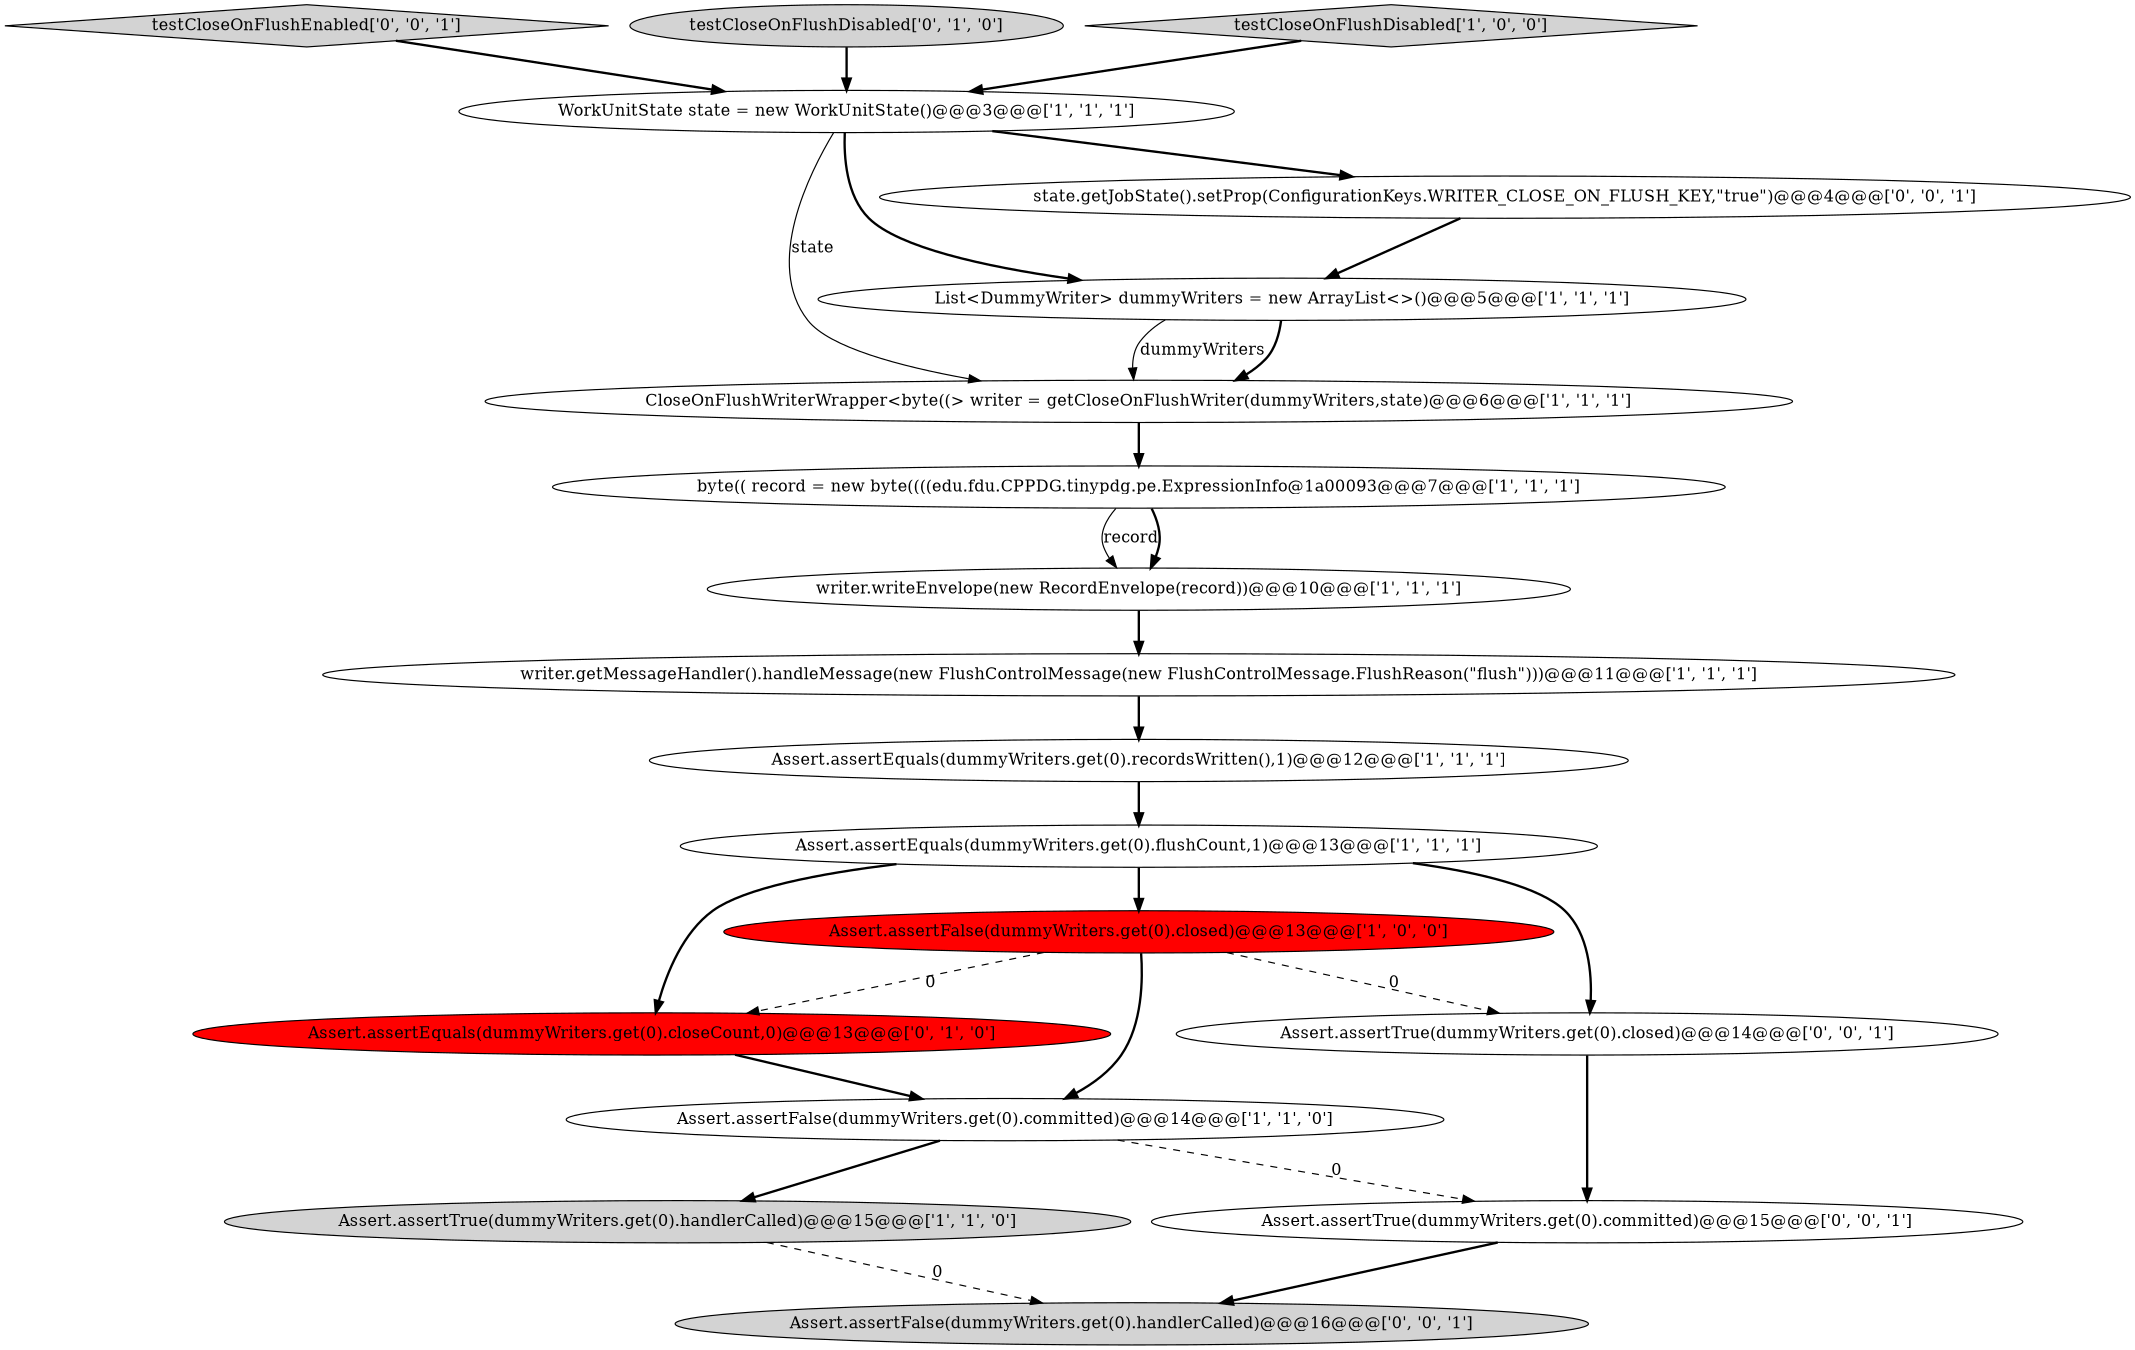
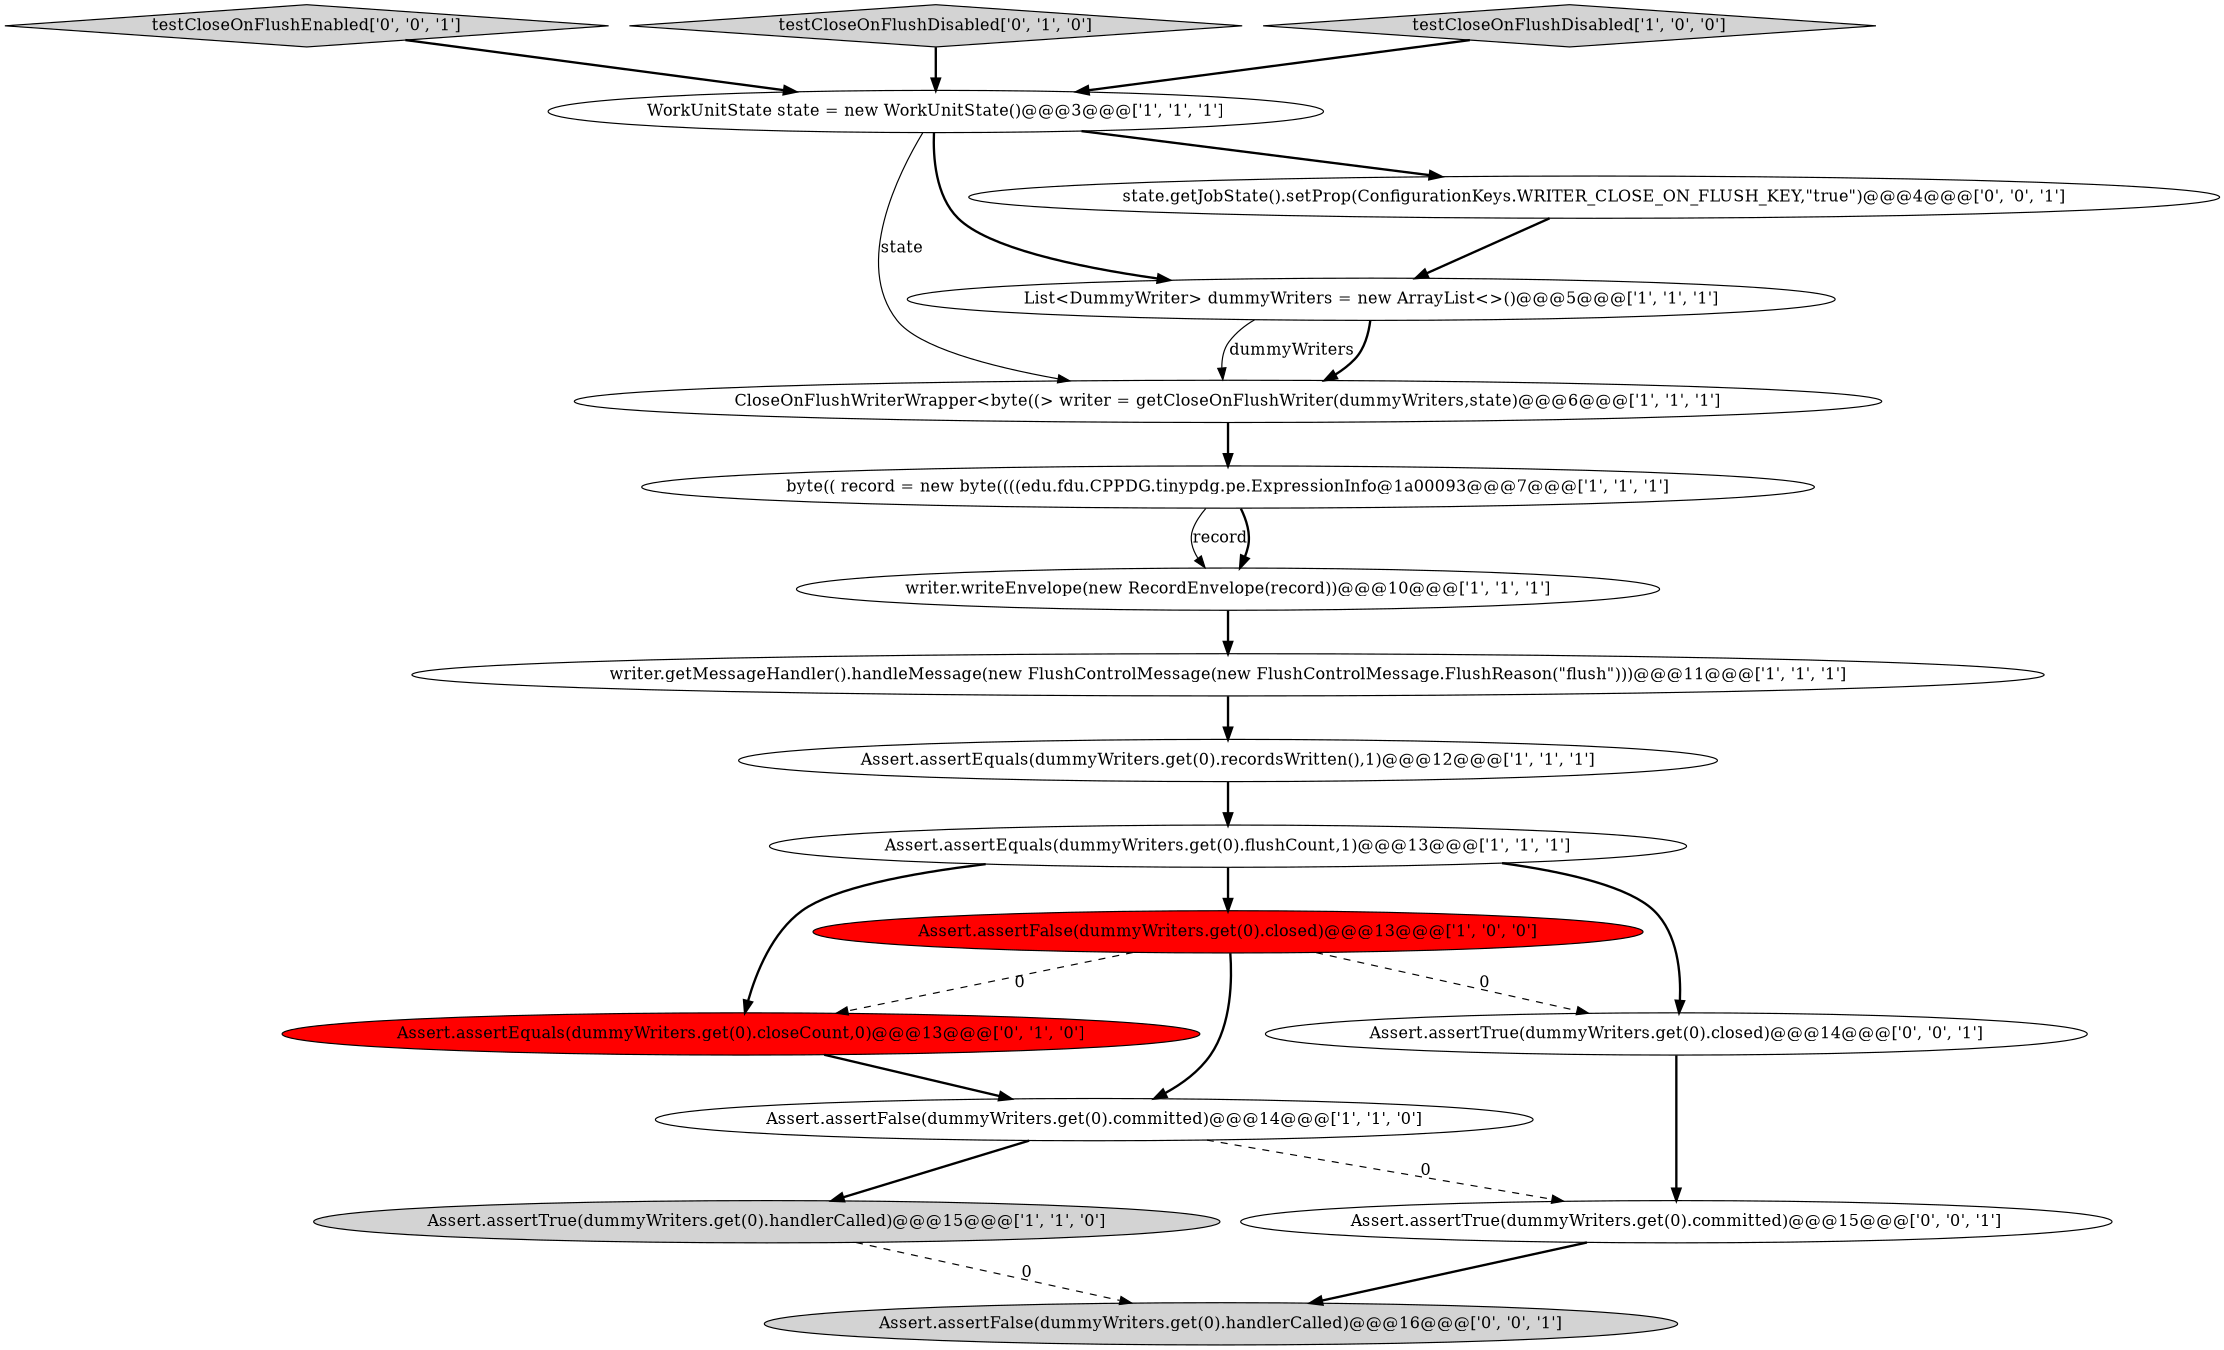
node "testCloseOnFlushDisabled['0', '1', '0']": shape ellipse -> diamond
